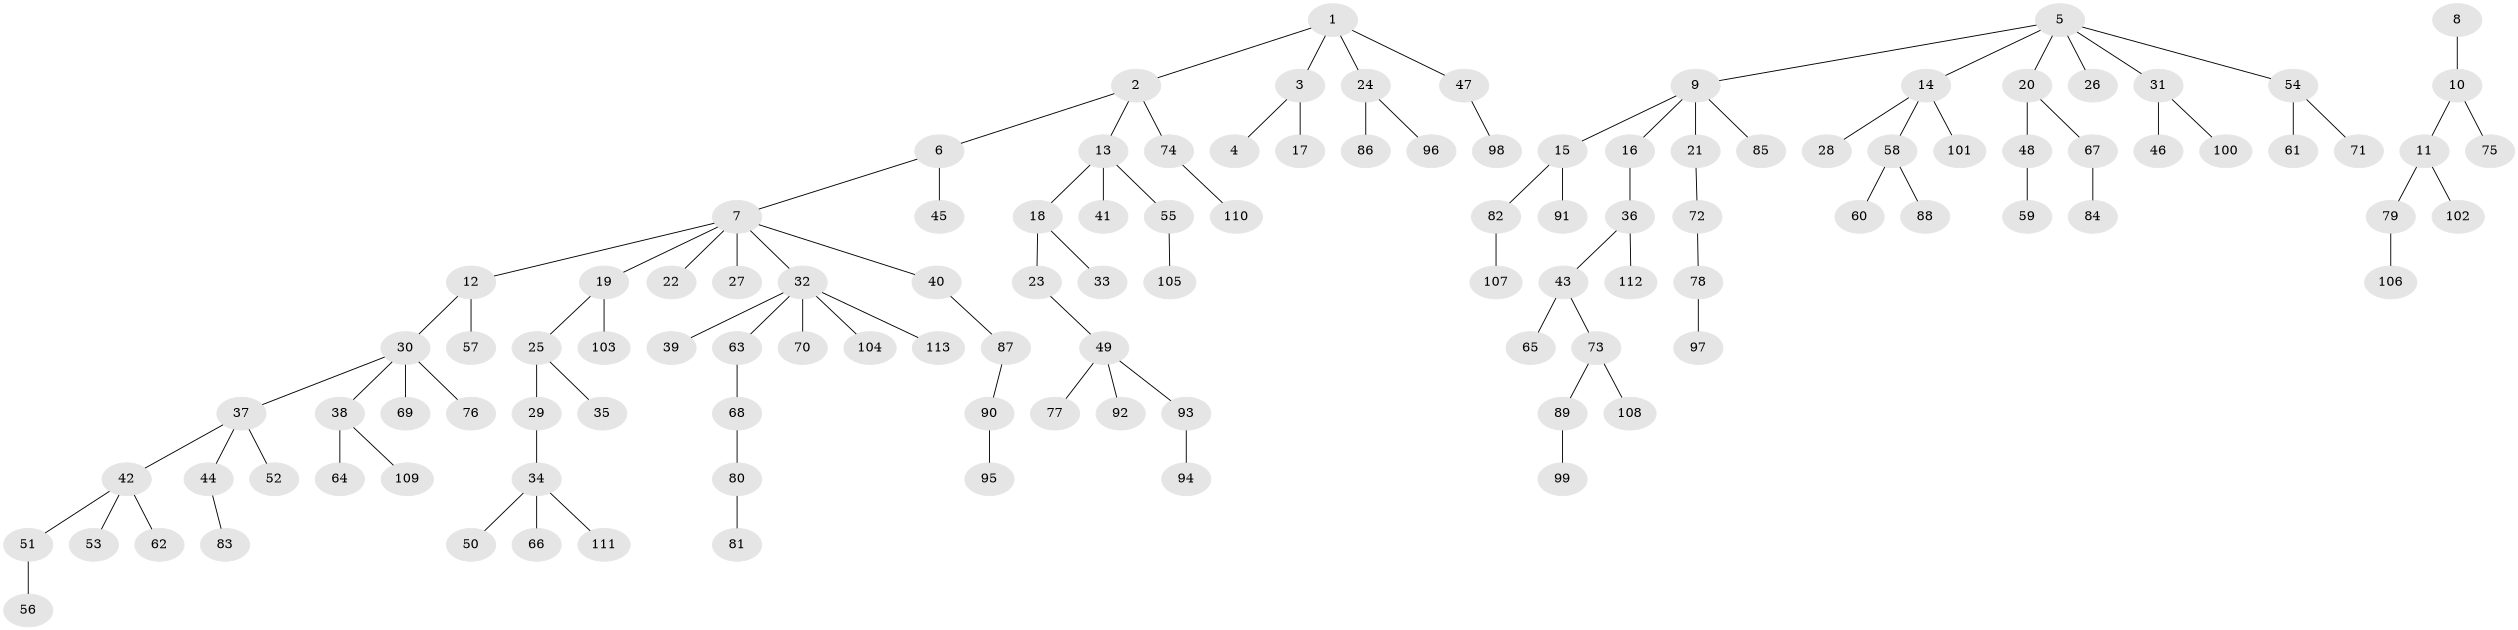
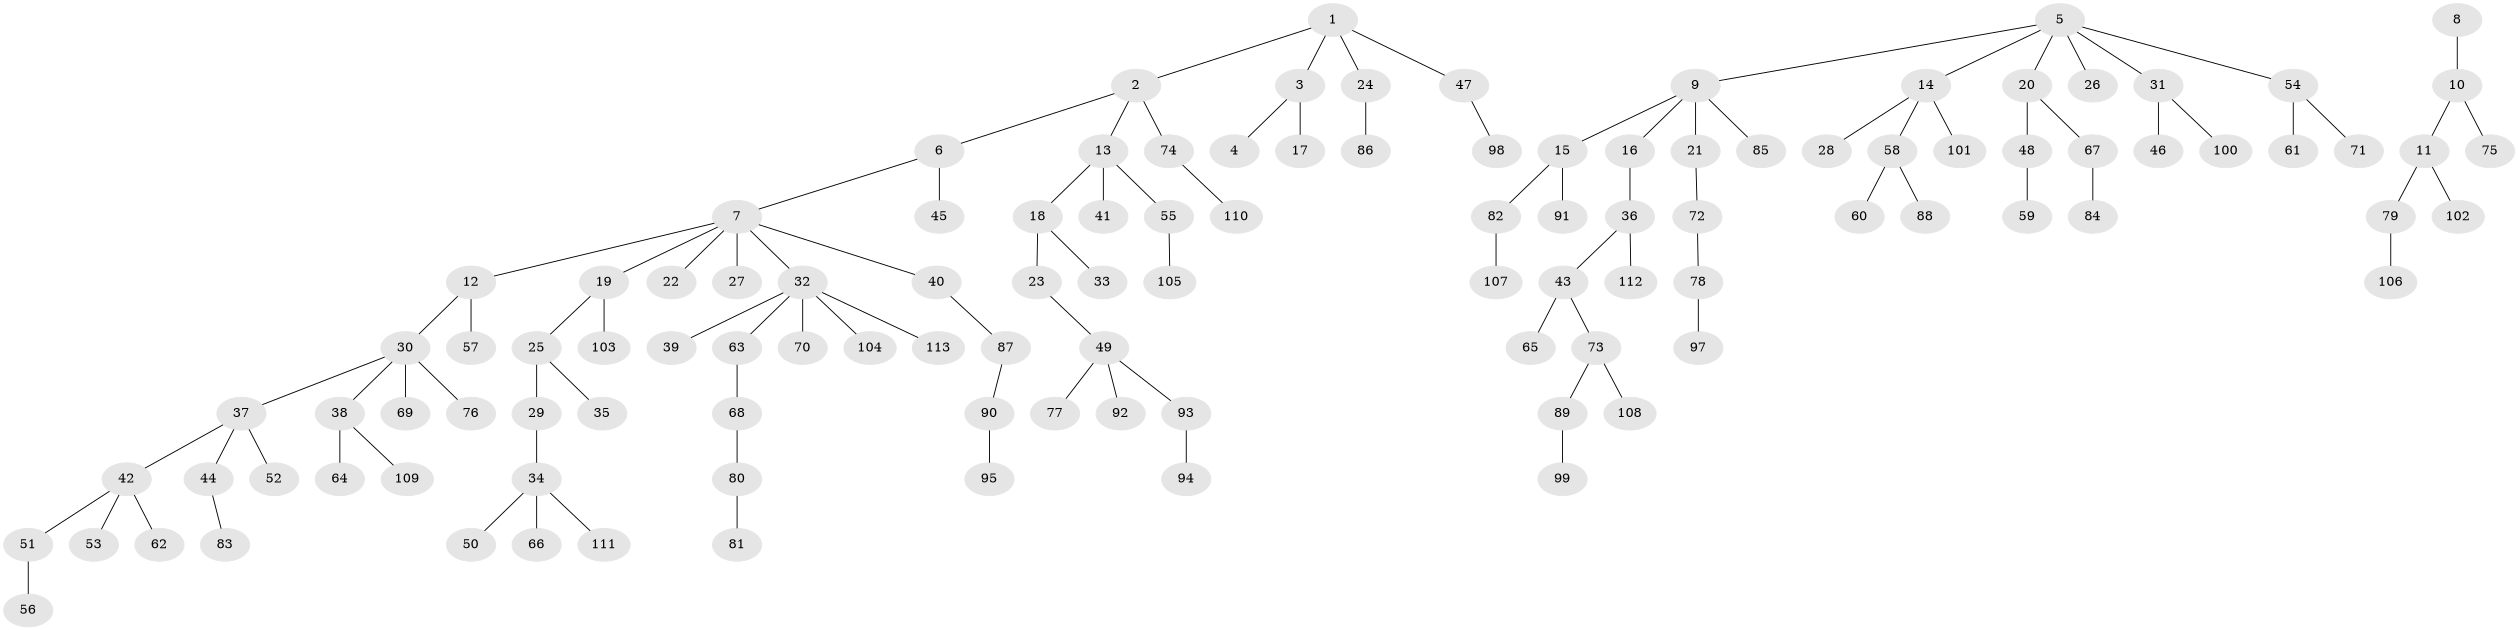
node "96": removed
